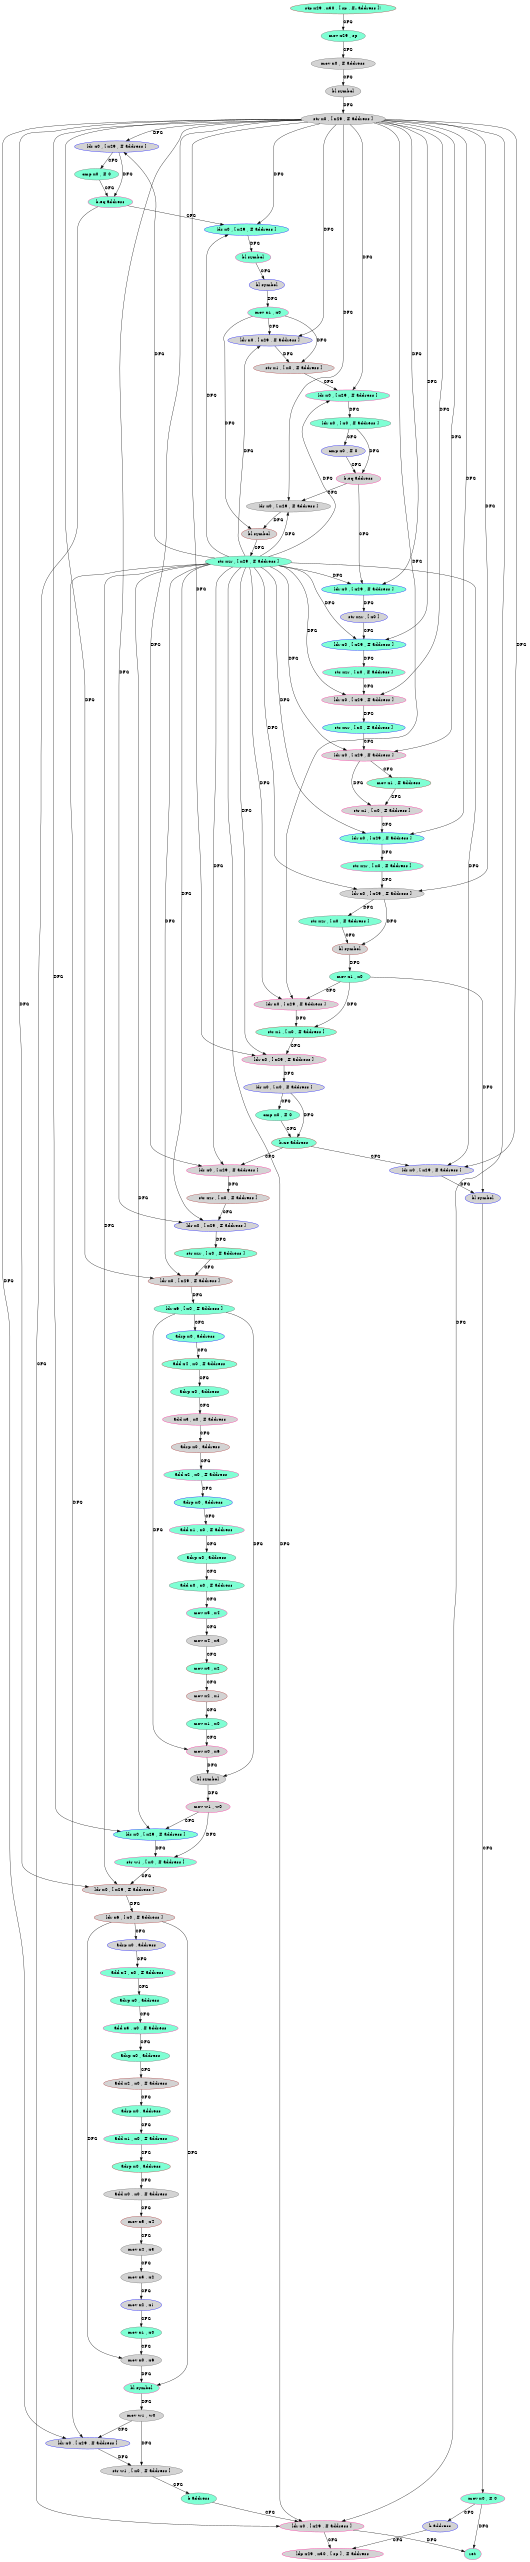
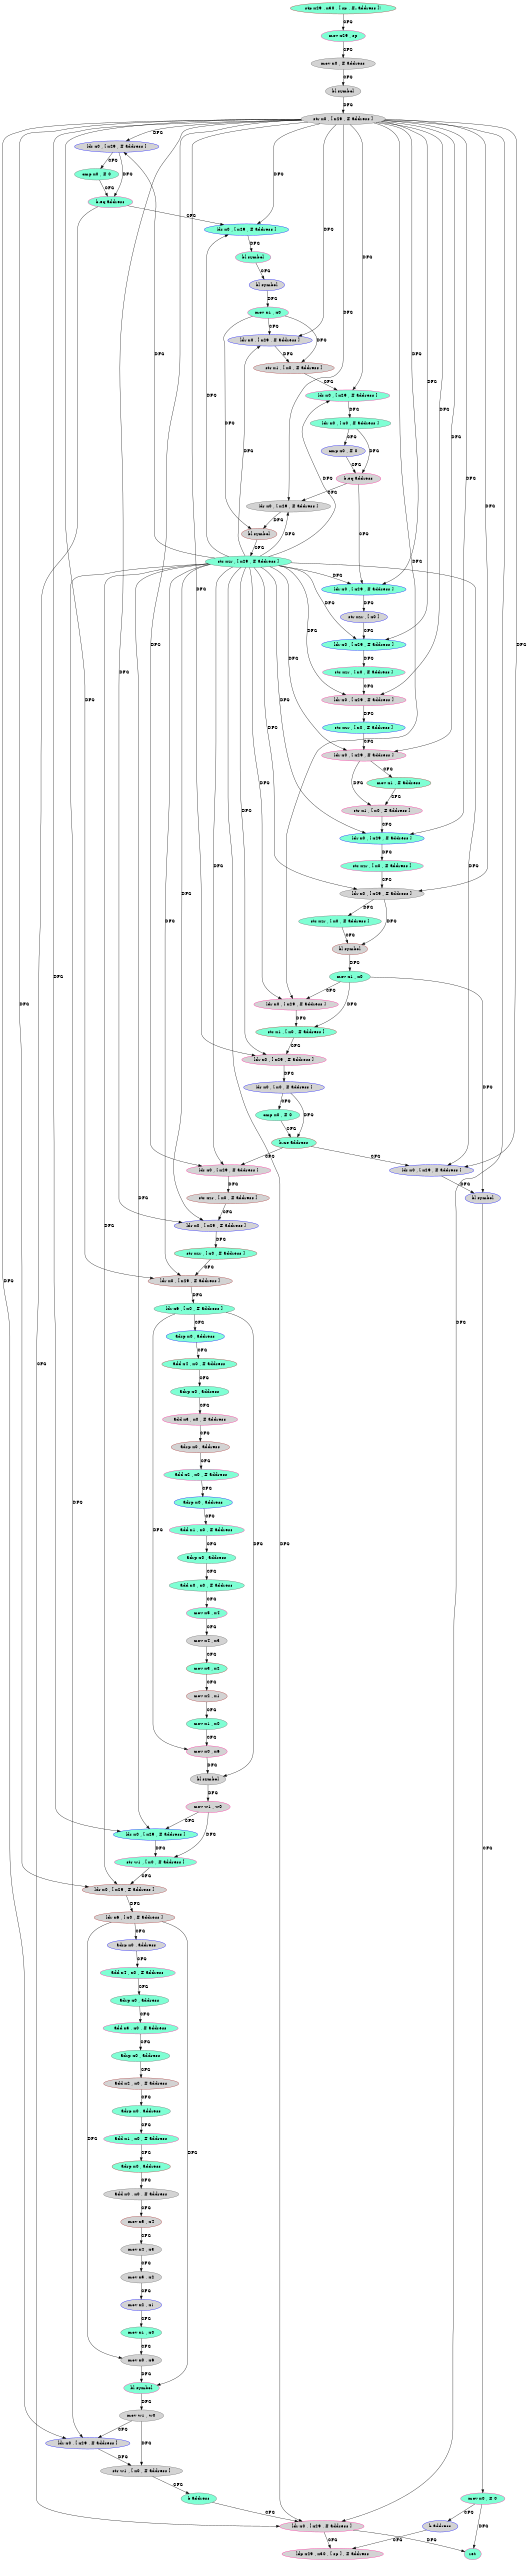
node "mov x29 , sp": color gray40 -> deeppink
